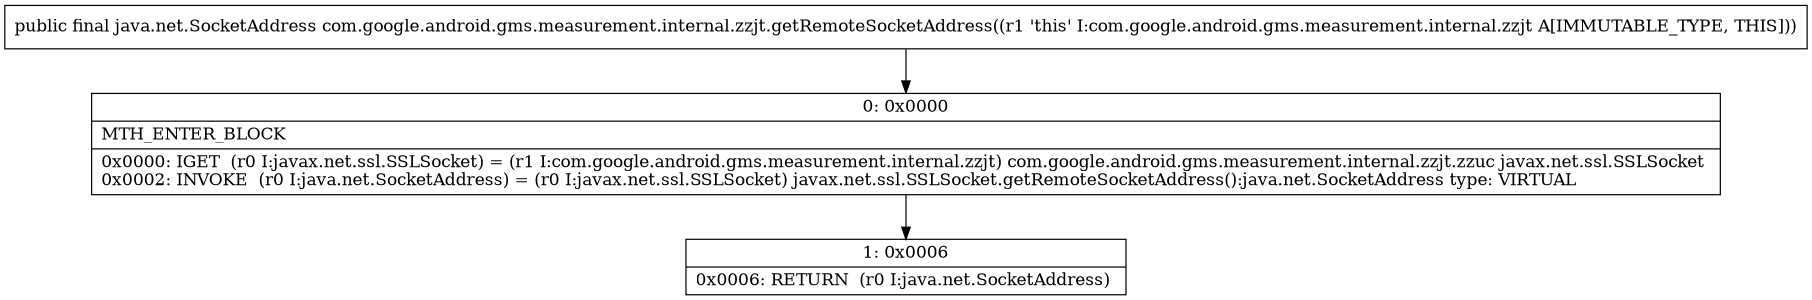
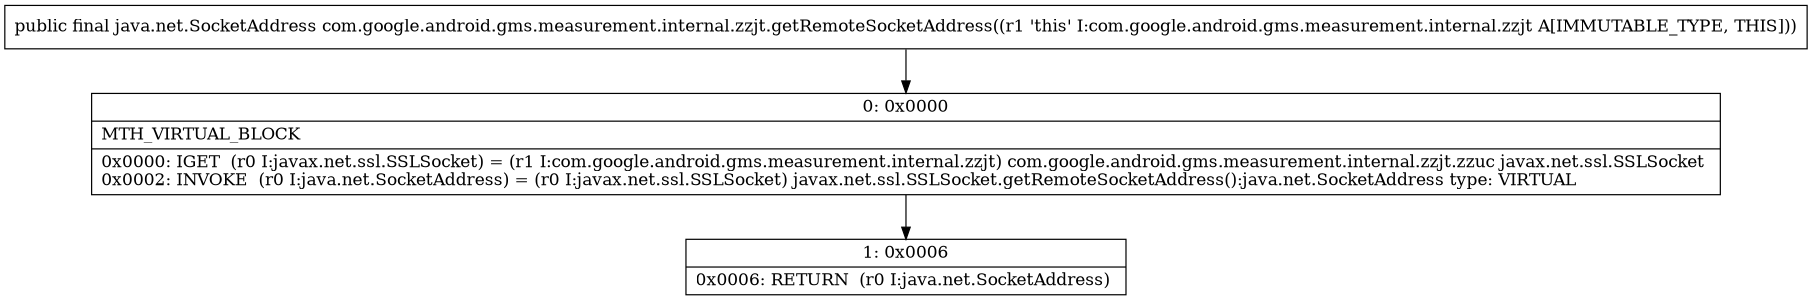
node "0: 0x0000": text "MTH_ENTER_BLOCK" -> "MTH_VIRTUAL_BLOCK"
